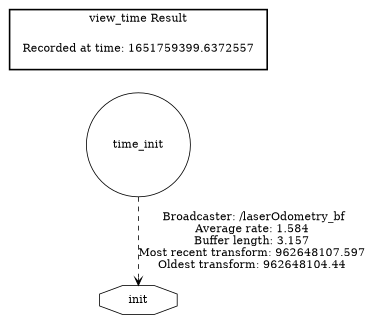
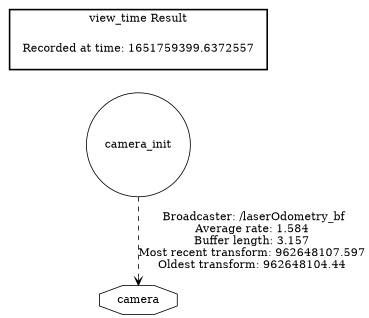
node "time_init": label "time_init" -> "camera_init"
node "init": label "init" -> "camera"
